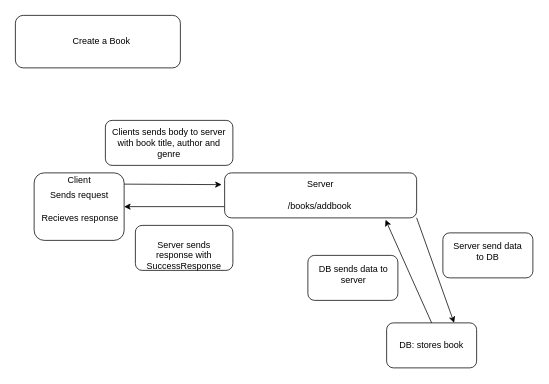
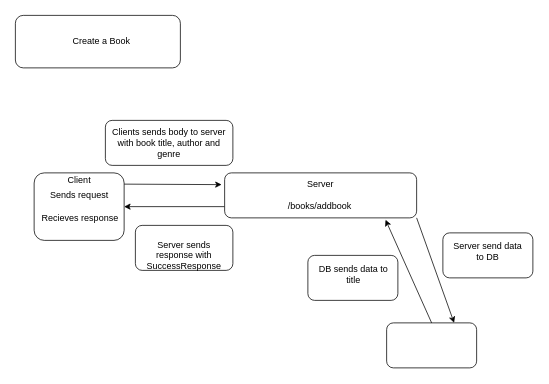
node "DB sends data to server": label "DB sends data to server" -> "DB sends data to title"
node "DB: stores book": removed
